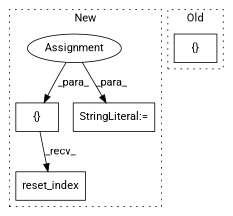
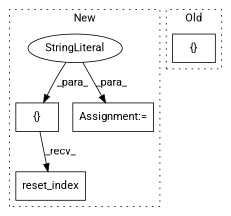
node "Assignment": label "Assignment" -> "StringLiteral"
node "StringLiteral:=": label "StringLiteral:=" -> "Assignment:="
